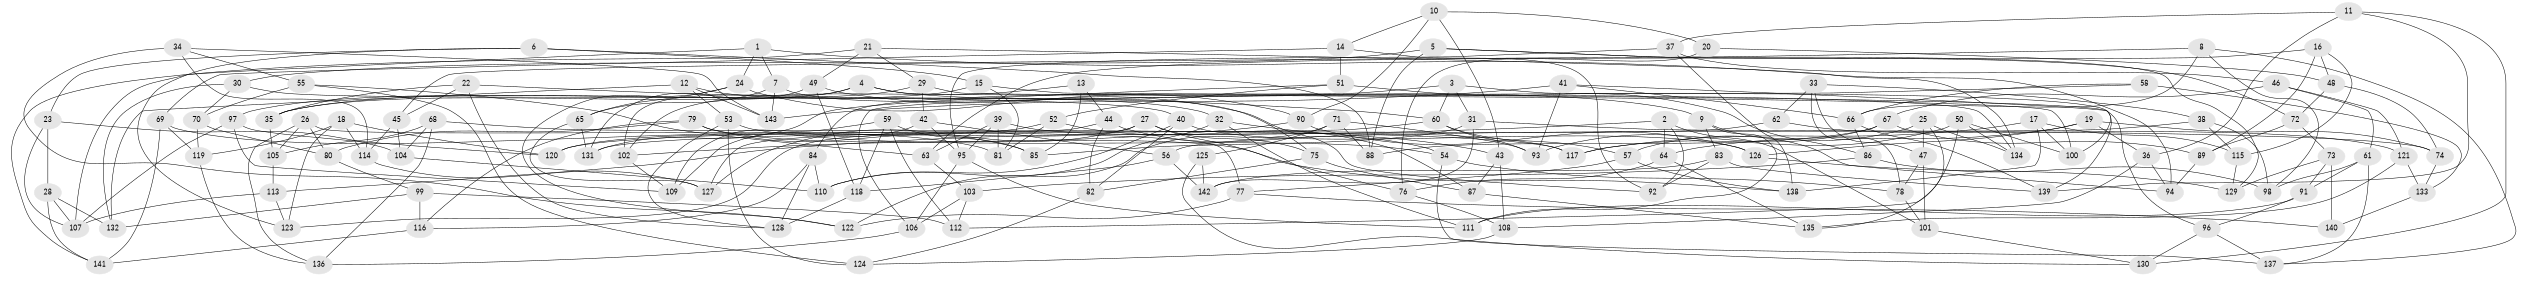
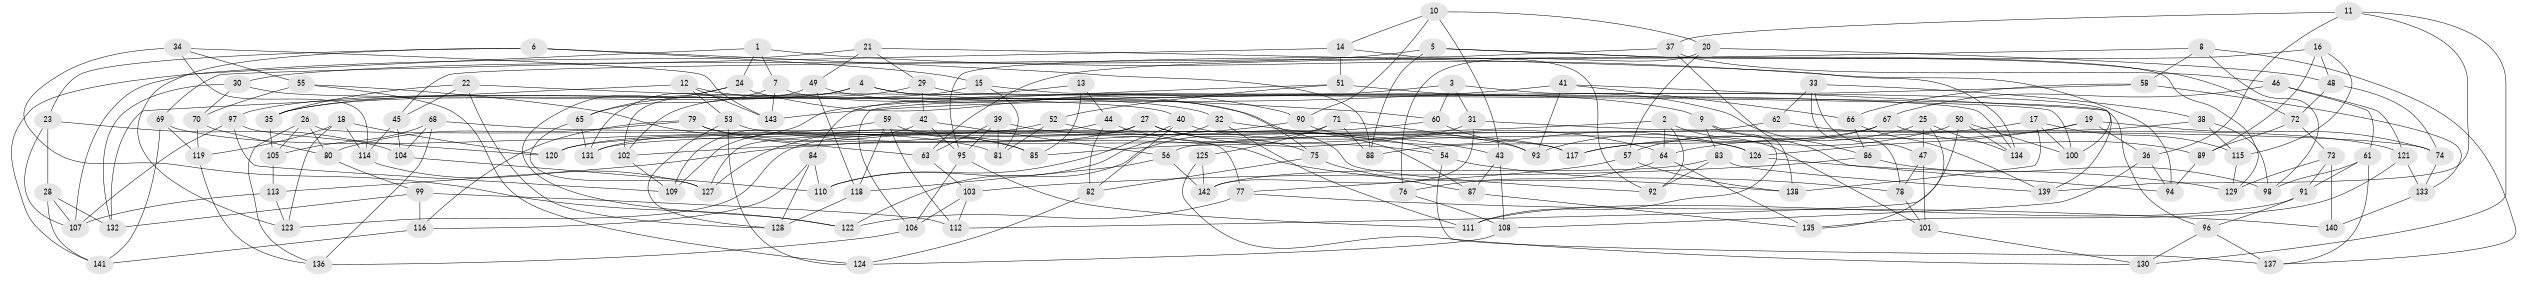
edge "8" -- "66": now "8" -- "58"
edge "60" -- "57": now "20" -- "57"
edge "27" -- "76": now "27" -- "64"
